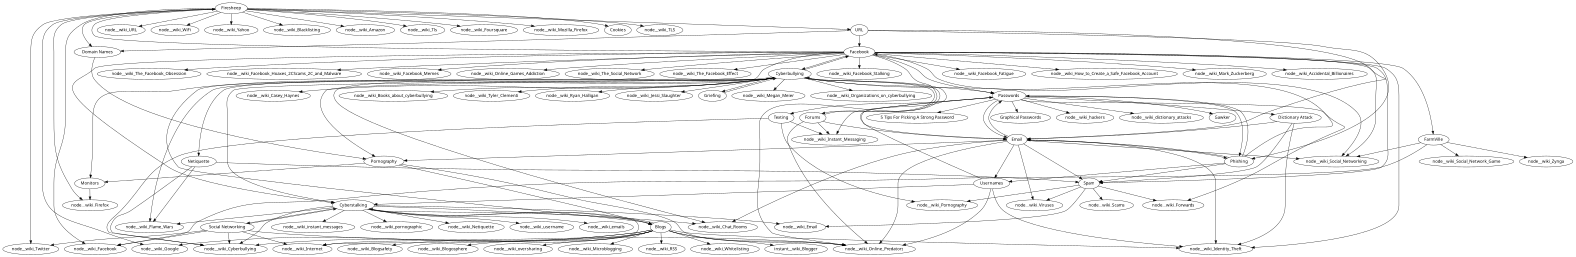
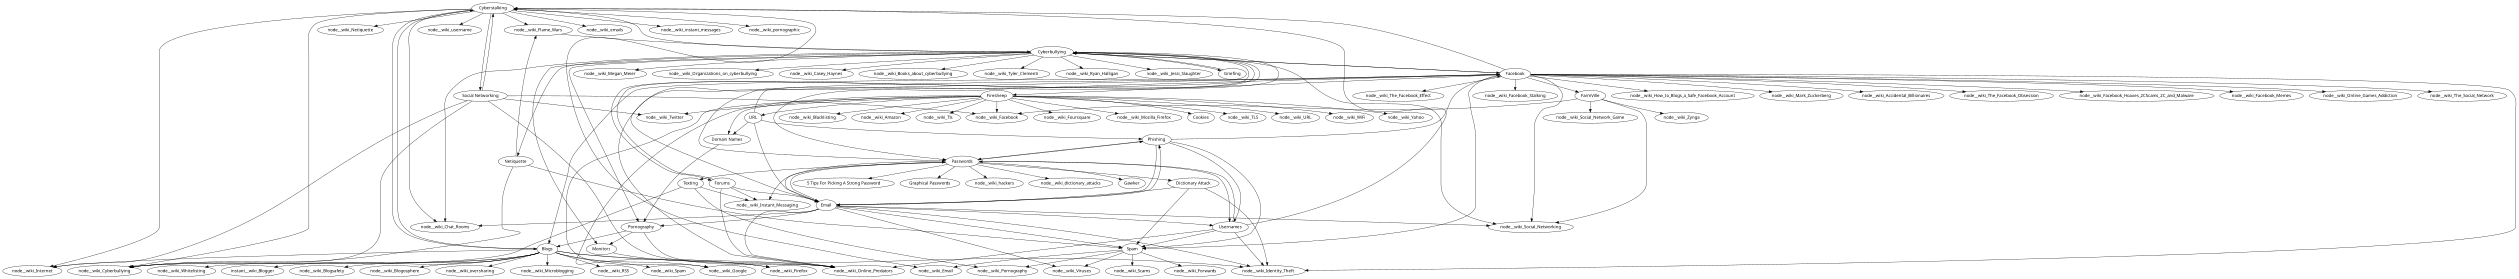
node "node__wiki_Facebook_Fatigue": removed
node "node__wiki_How_to_Create_a_Safe_Facebook_Account": label "node__wiki_How_to_Create_a_Safe_Facebook_Account" -> "node__wiki_How_to_Blogs_a_Safe_Facebook_Account"
edge "Cyberbullying" -> "node__wiki_Flame_Wars": reversed
edge "Passwords" -> "node__wiki_Forwards": now "Passwords" -> "Usernames"
edge "Usernames" -> "Spam": added
node "node__wiki_Spam": added
